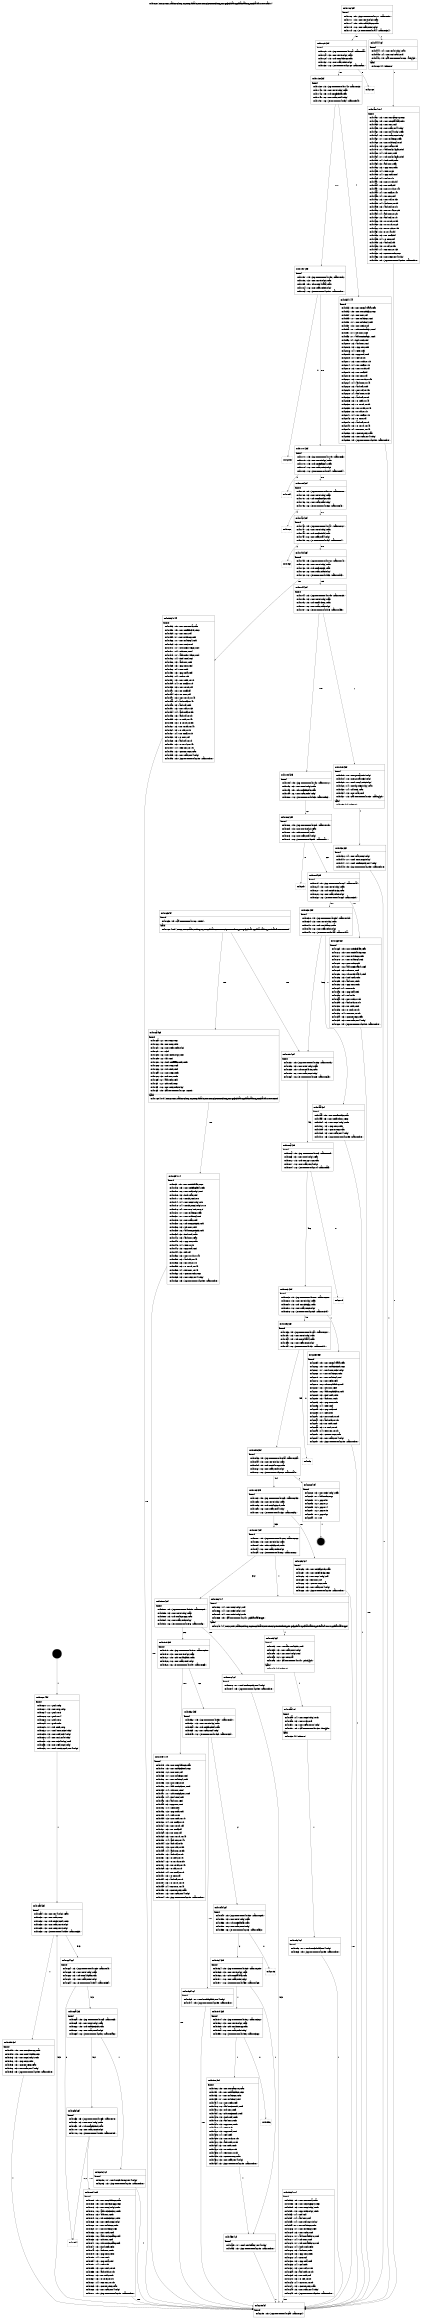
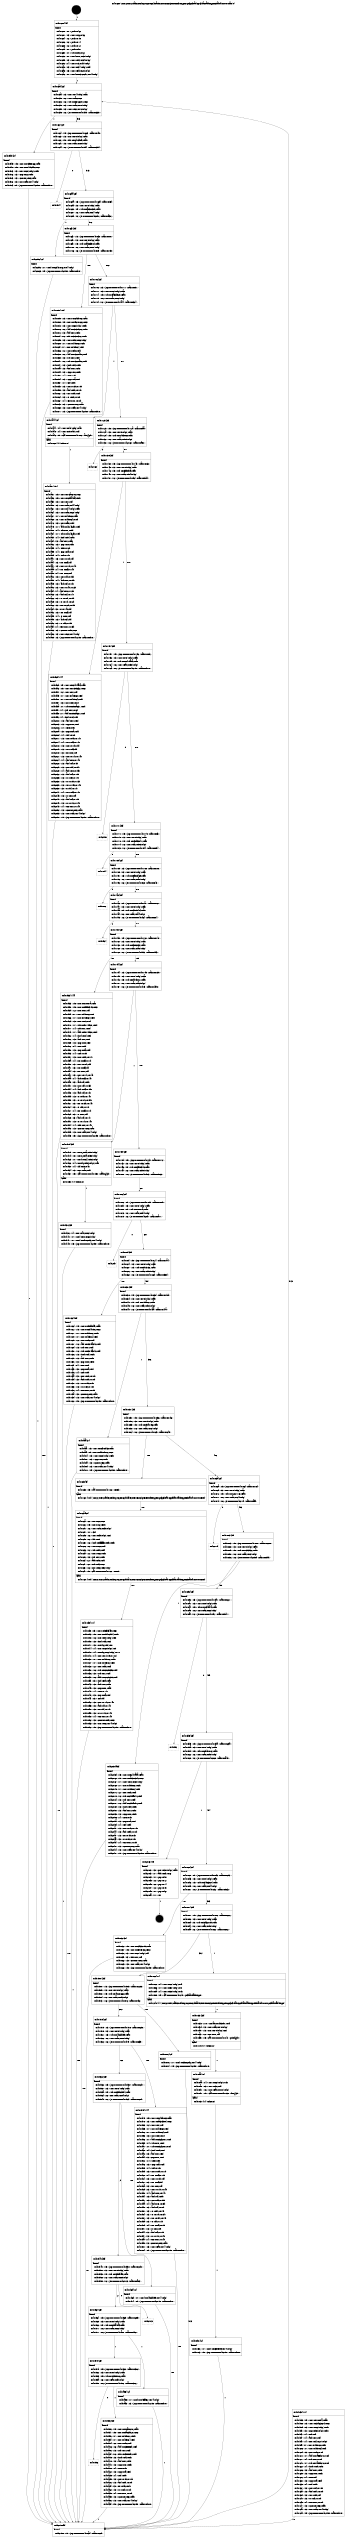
edge "0x401cc5 [5]" -> "0x401851 [25]": reversed
edge "0x40205d [95]" -> "0x40219e [5]": label " 1" -> " 100"
edge "0x4016f3 [25]" -> "0x4019d4": now "0x4016f3 [25]" -> "0x40170c [25]"
edge "0x4019ec [88]" -> "0x401aee [12]": now "0x4019ec [88]" -> "0x40219e [5]"
